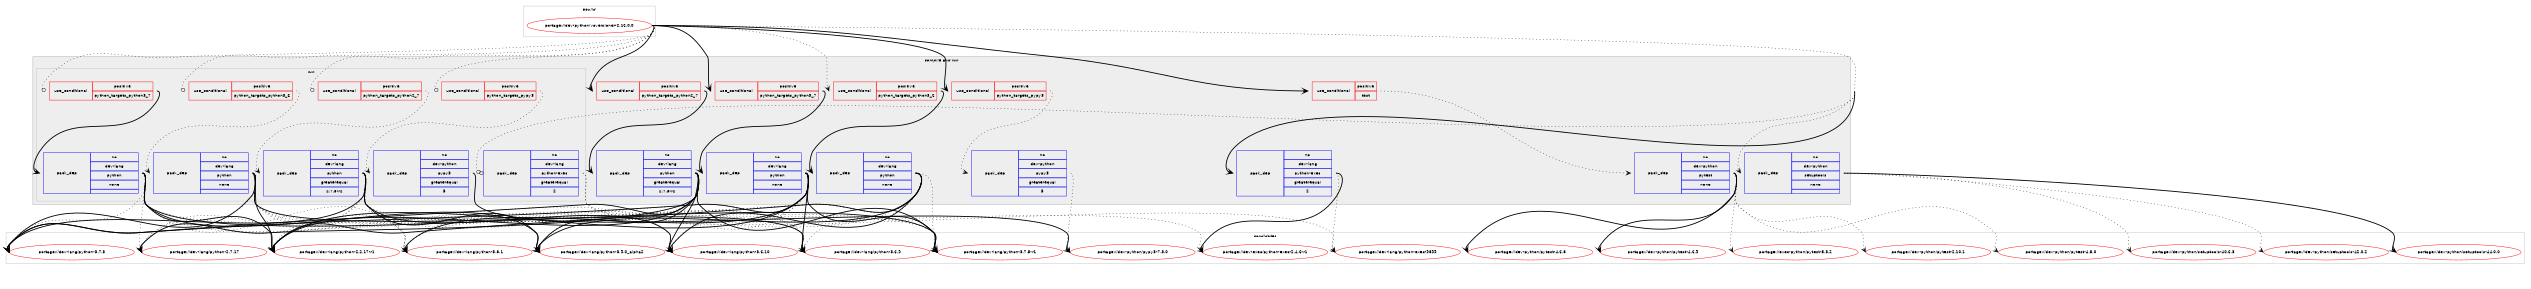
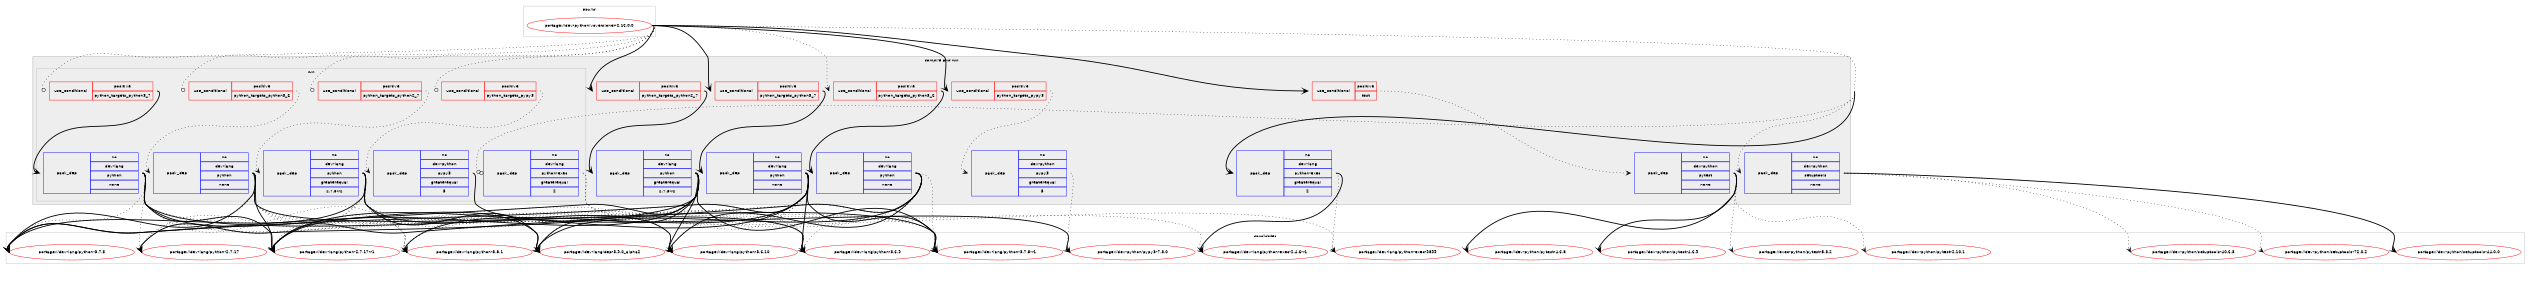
node "portage://dev-lang/python-2.2.17-r1": label "portage://dev-lang/python-2.2.17-r1" -> "portage://dev-lang/python-2.7.17-r1"
node "portage://dev-lang/python-3.9.0_alpha2": label "portage://dev-lang/python-3.9.0_alpha2" -> "portage://dev-lang/dep-3.9.0_alpha2"
node "portage://dev-exec/python-exec-2.4.6-r1": label "portage://dev-exec/python-exec-2.4.6-r1" -> "portage://dev-lang/python-exec-2.4.6-r1"
node "portage://dev-python/pytest-4.5.0": removed
node "portage://dev-python/setuptools-42.0.2": label "portage://dev-python/setuptools-42.0.2" -> "portage://dev-python/setuptools-72.0.2"
